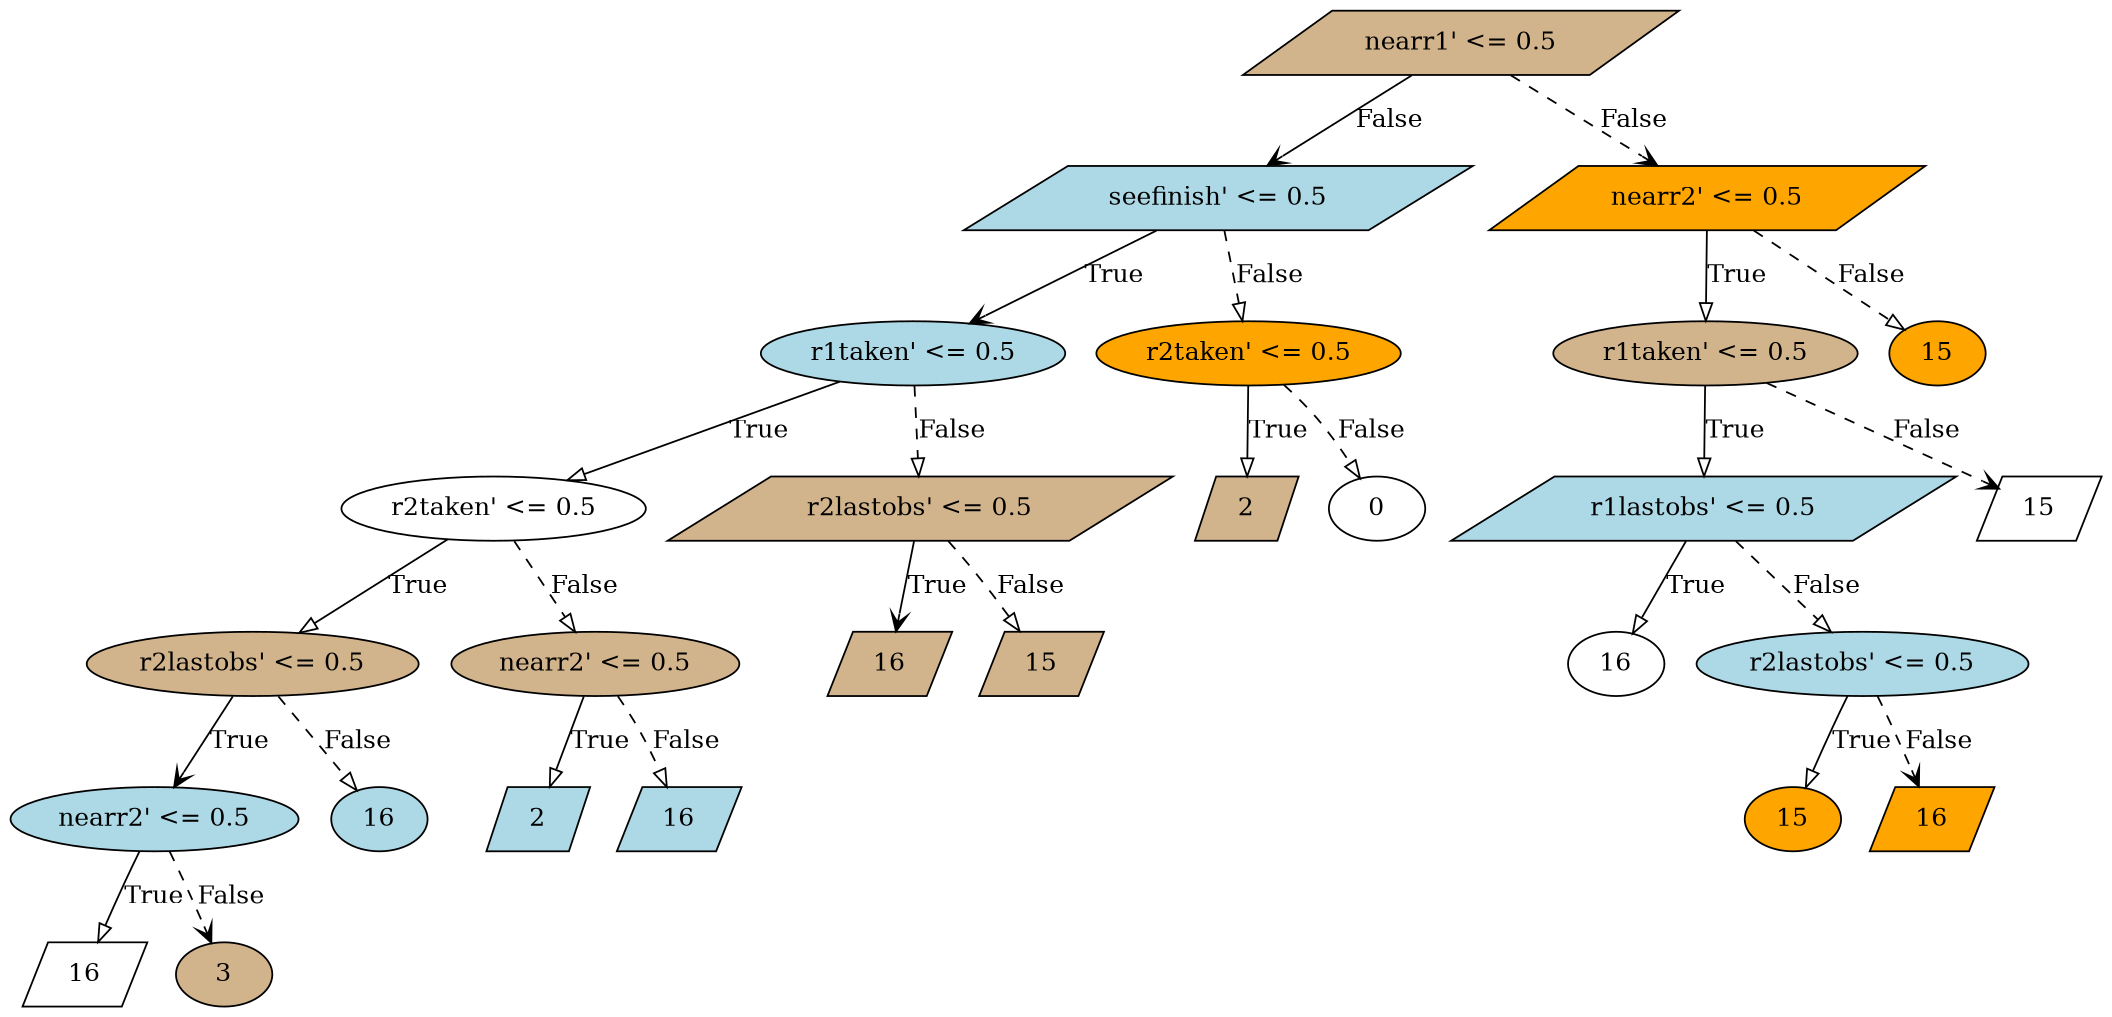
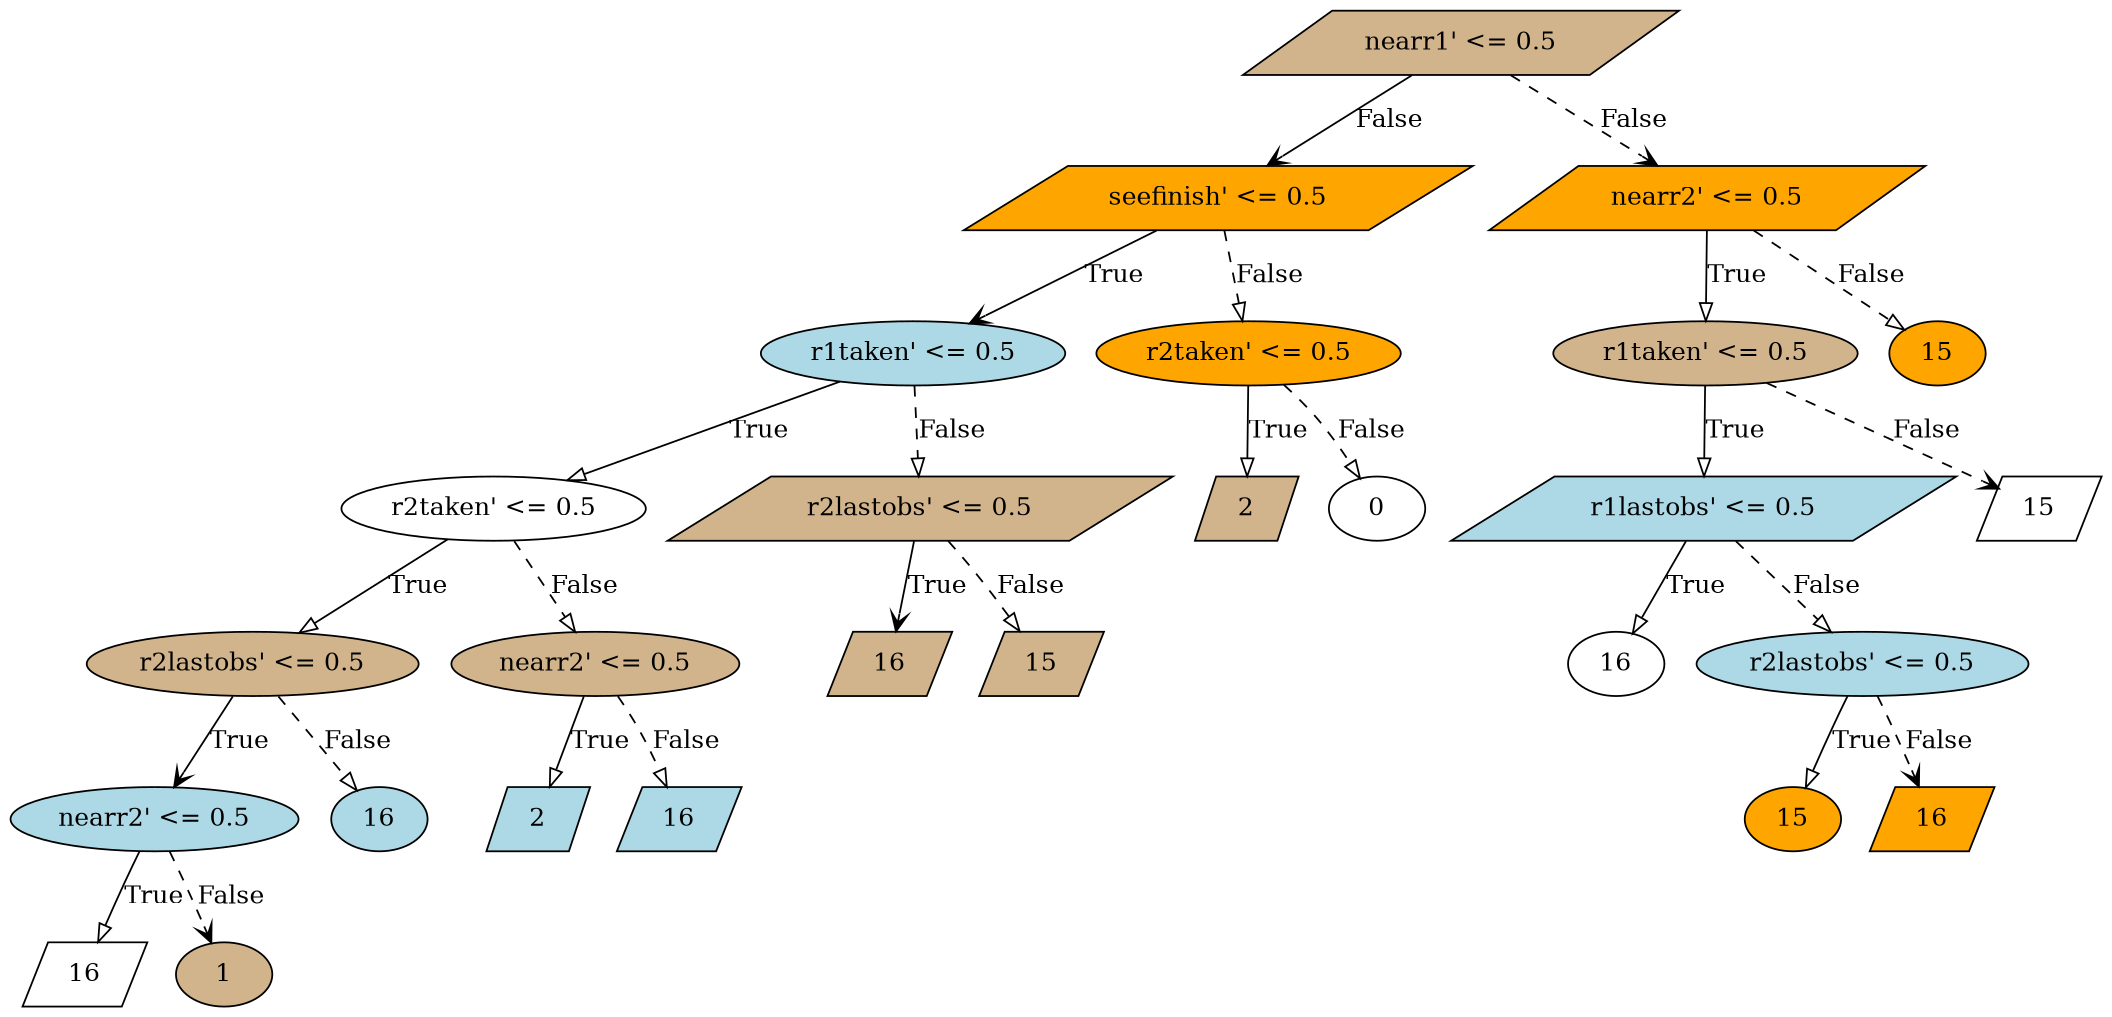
node "seefinish' <= 0.5": fillcolor lightblue -> orange
node "3": label "3" -> "1"
